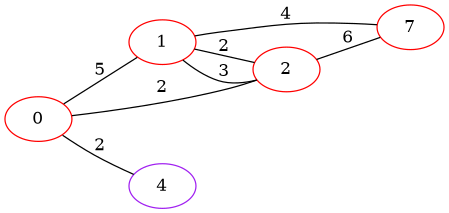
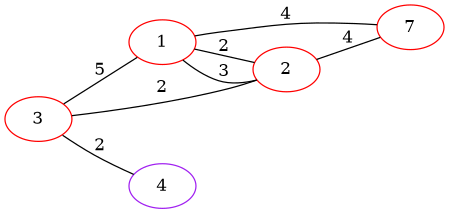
edge "7" -- "2": label "6" -> "4"
node "0": label "0" -> "3"
